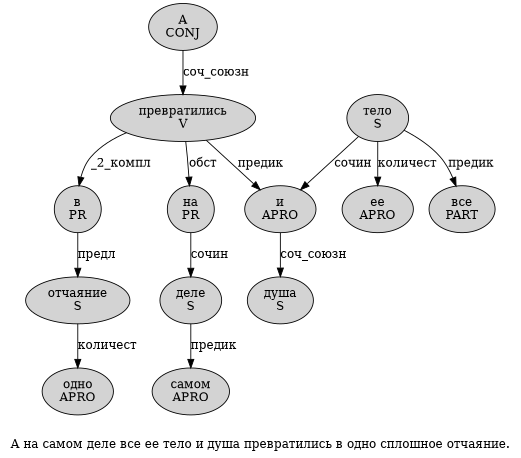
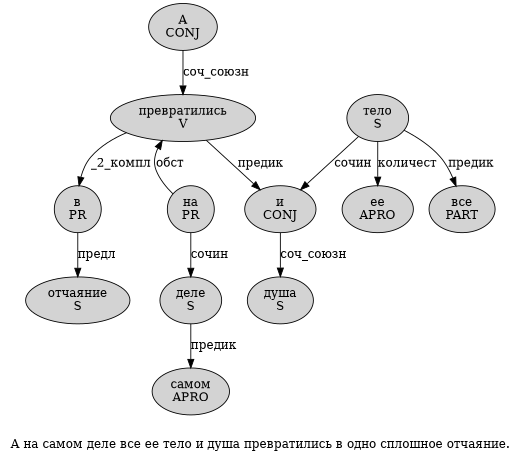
edge "превратились V" -> "на PR": reversed
node "и APRO": label "и APRO" -> "и CONJ"
node "одно APRO": removed
